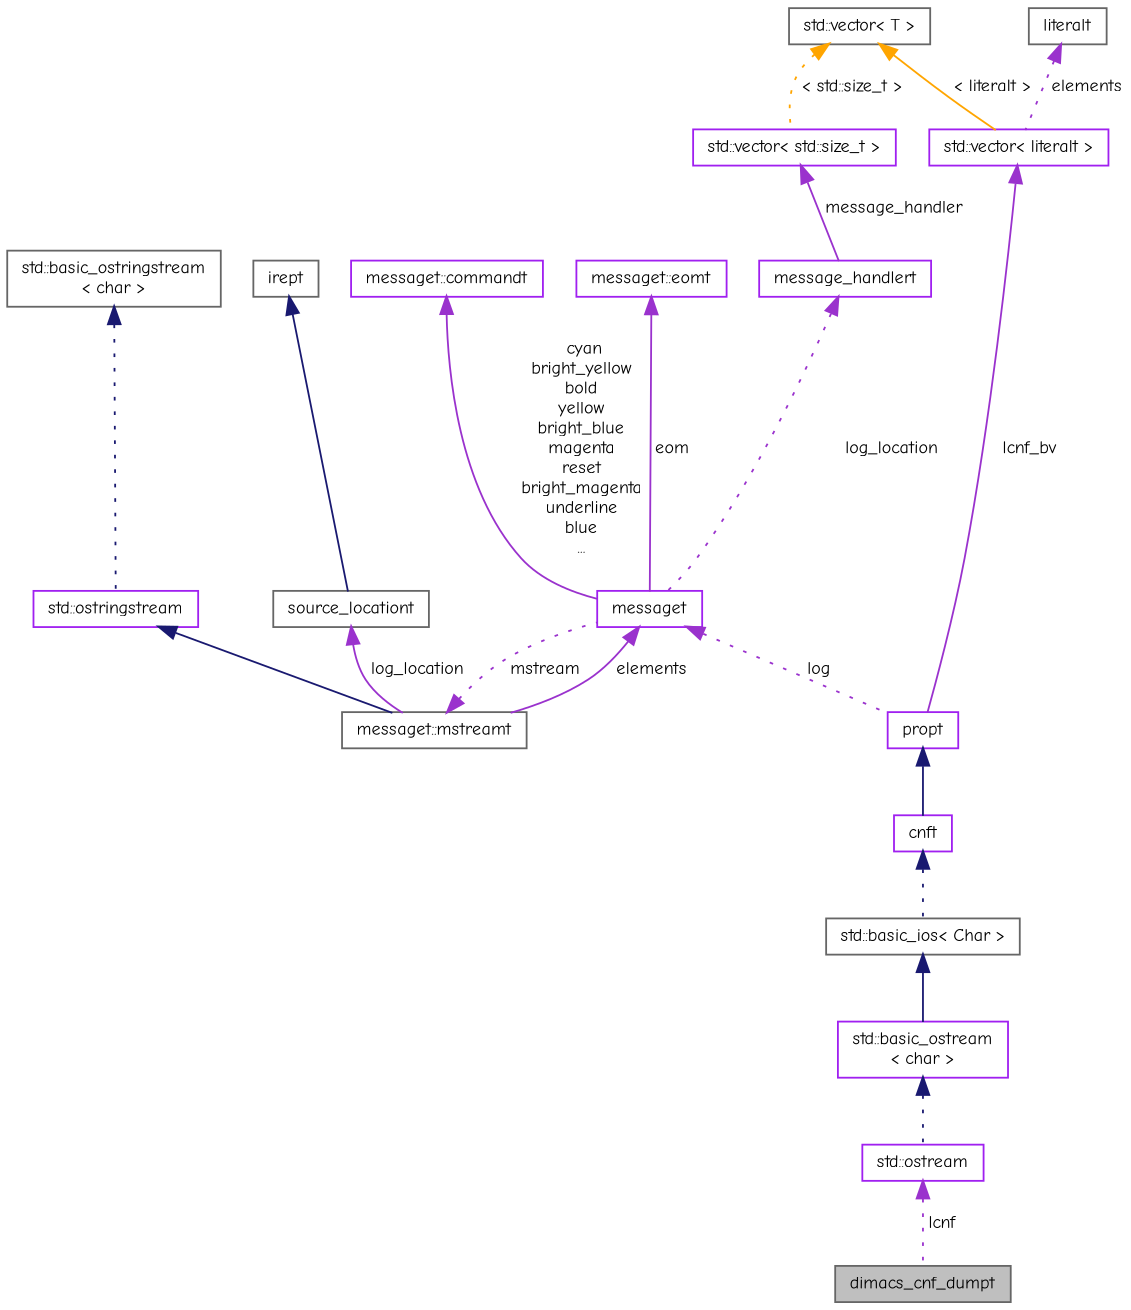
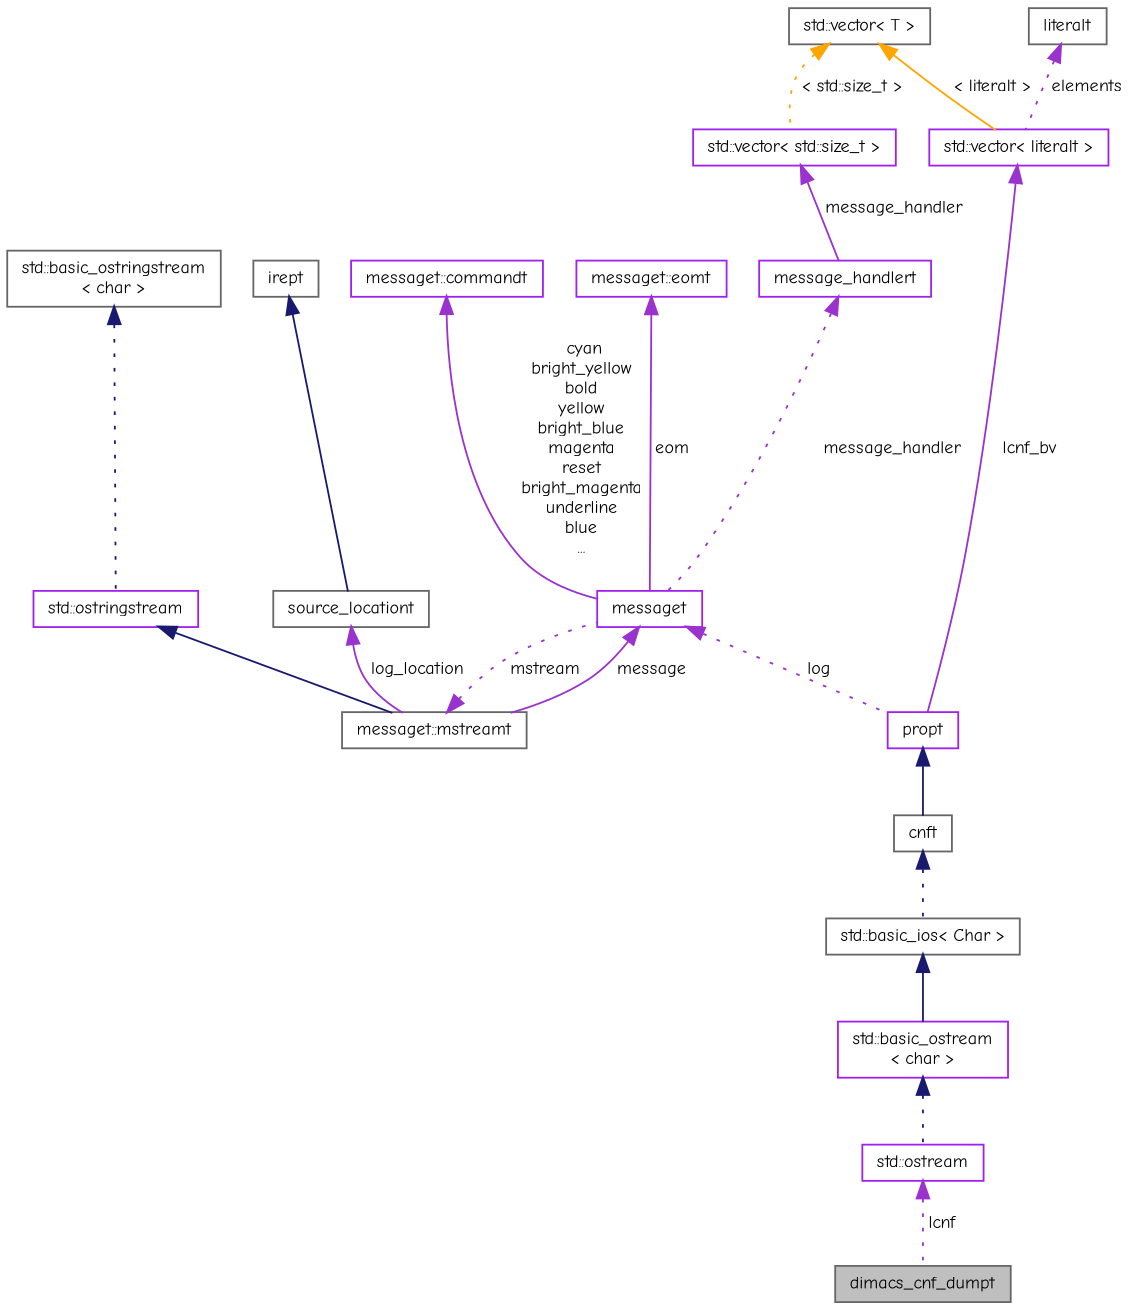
edge "messaget" -> "message_handlert": label " log_location" -> " message_handler"
edge "messaget::mstreamt" -> "messaget": label " elements" -> " message"
node "cnft": color purple -> gray40
